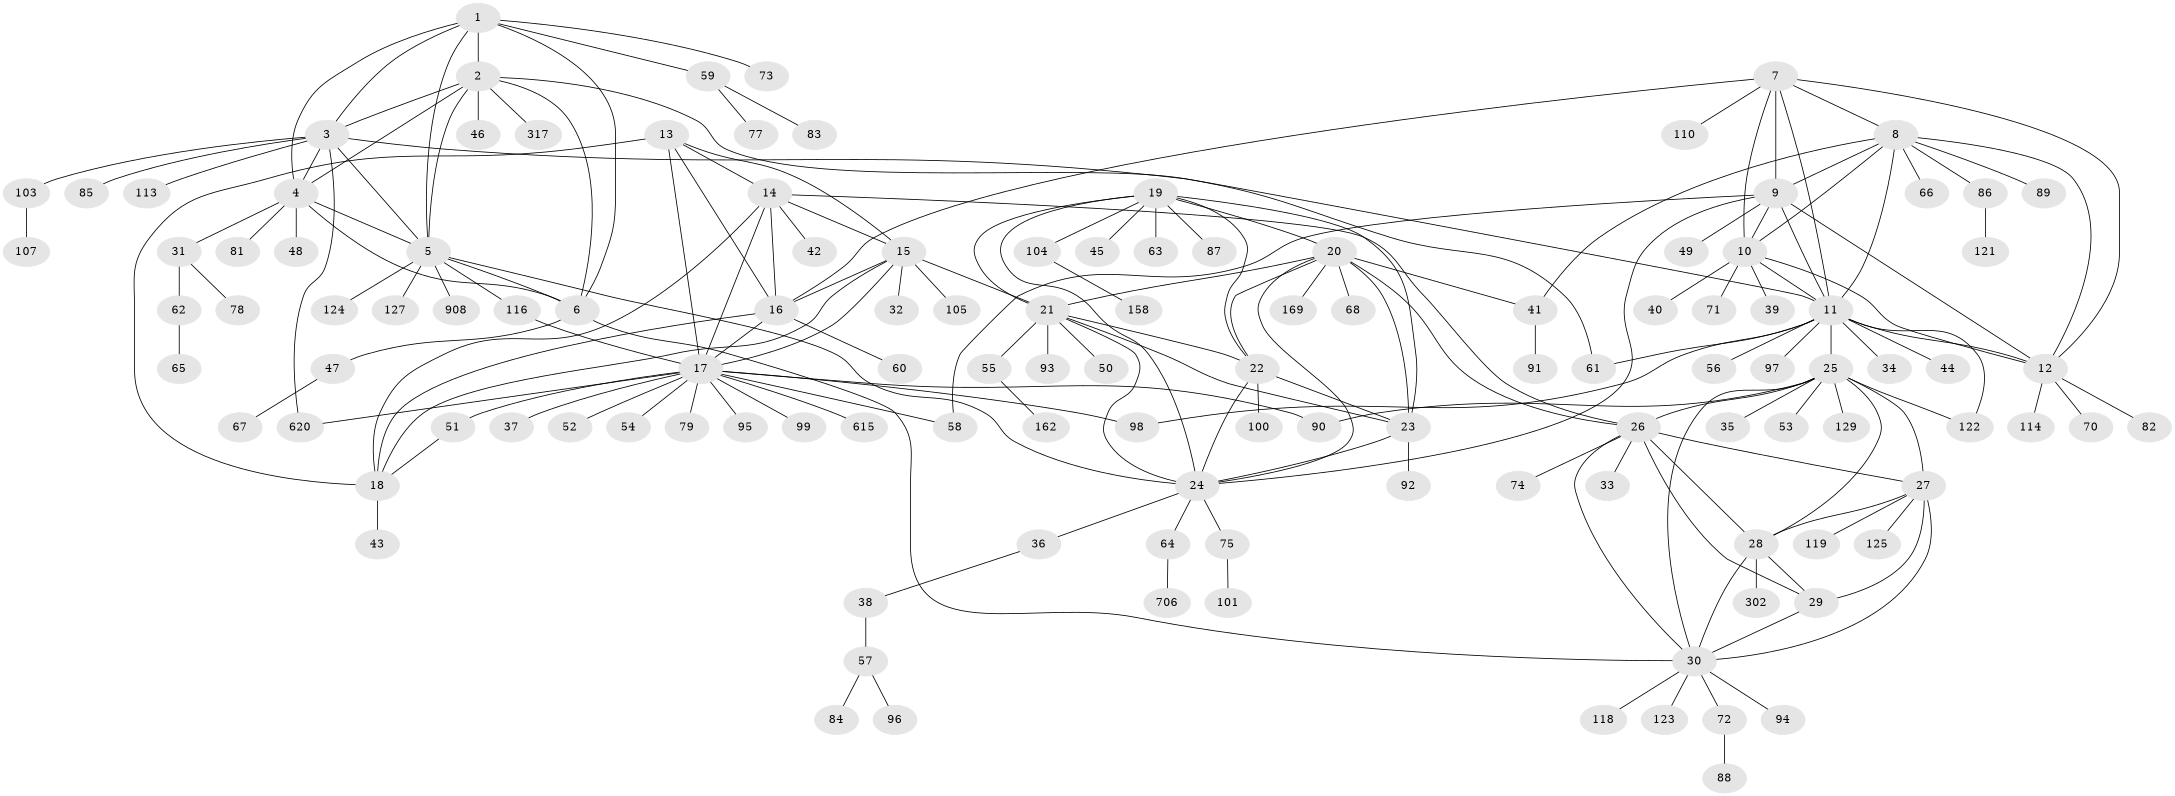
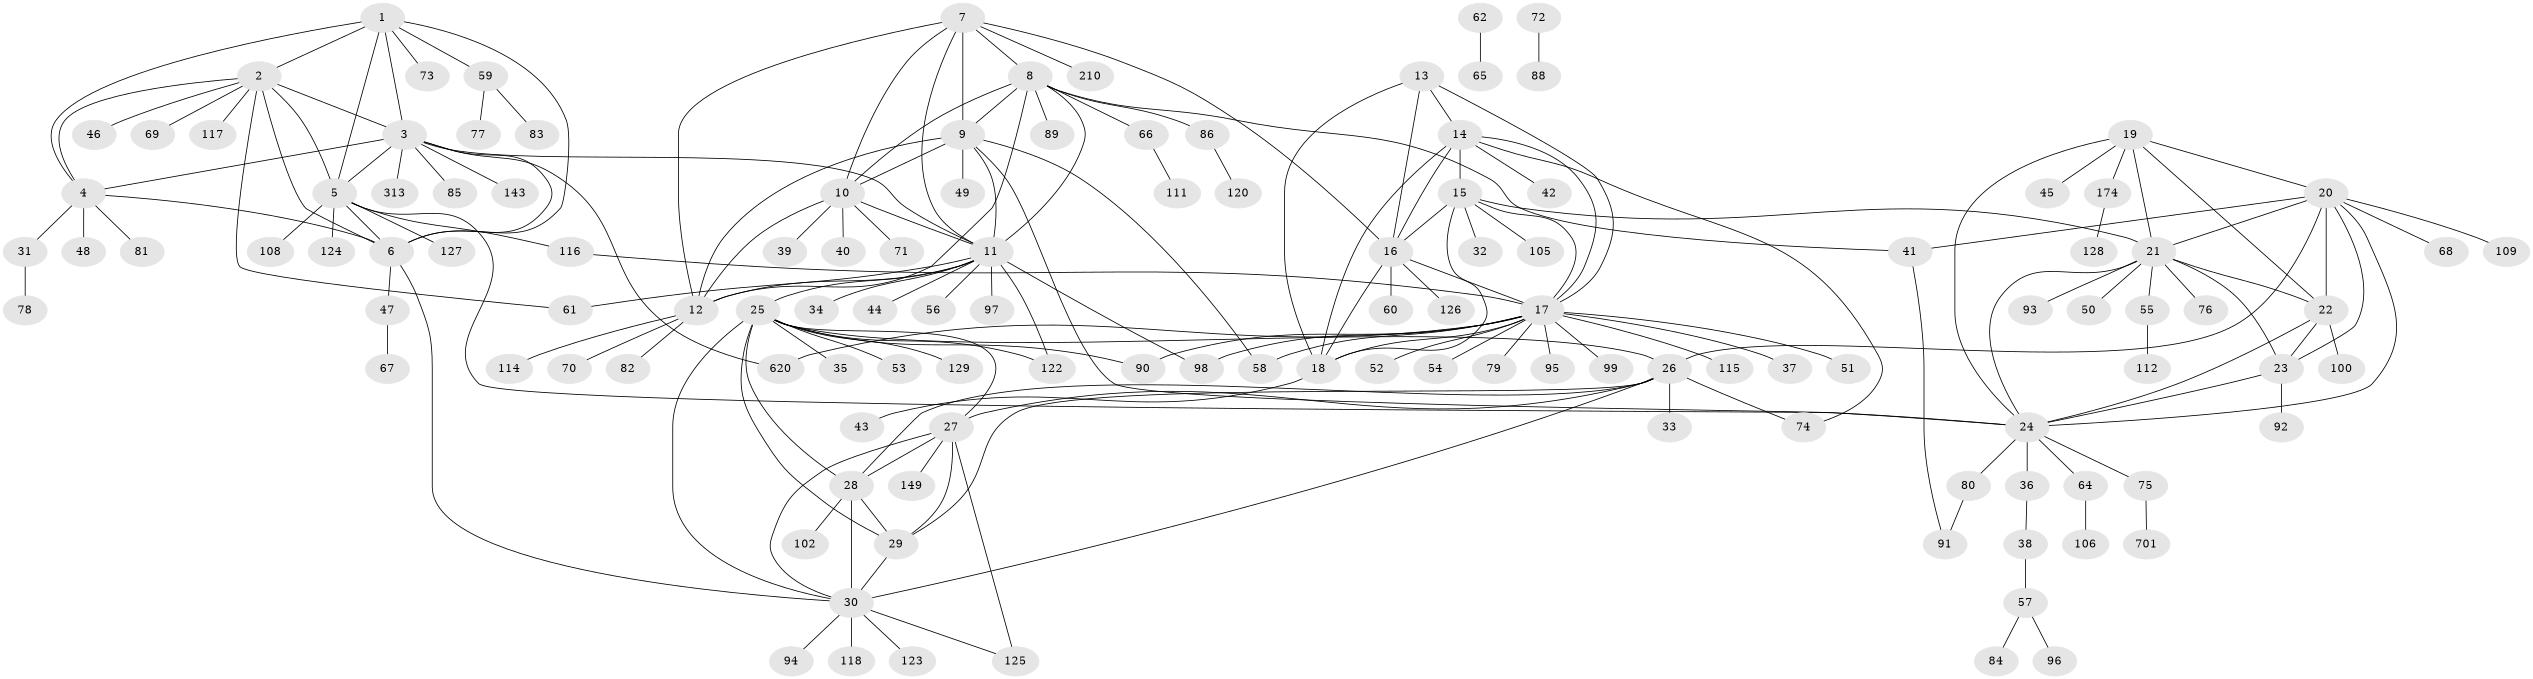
node "69": added
node "317": label "317" -> "117"
node "110": label "110" -> "210"
edge "13" -- "15": removed
node "103": label "103" -> "143"
node "113": label "113" -> "313"
node "111": added
edge "3" -- "6": added
edge "14" -- "26": now "14" -- "74"
edge "4" -- "5": removed
edge "19" -- "23": removed
node "107": removed
node "104": label "104" -> "174"
node "63": removed
node "87": removed
node "121": label "121" -> "120"
edge "31" -- "62": removed
node "908": label "908" -> "108"
node "158": label "158" -> "128"
node "169": label "169" -> "109"
node "126": added
node "76": added
node "615": label "615" -> "115"
node "162": label "162" -> "112"
edge "25" -- "29": added
edge "51" -- "18": now "17" -- "18"
node "80": added
node "119": label "119" -> "149"
node "706": label "706" -> "106"
node "101": label "101" -> "701"
node "302": label "302" -> "102"
edge "30" -- "72": now "30" -- "125"
